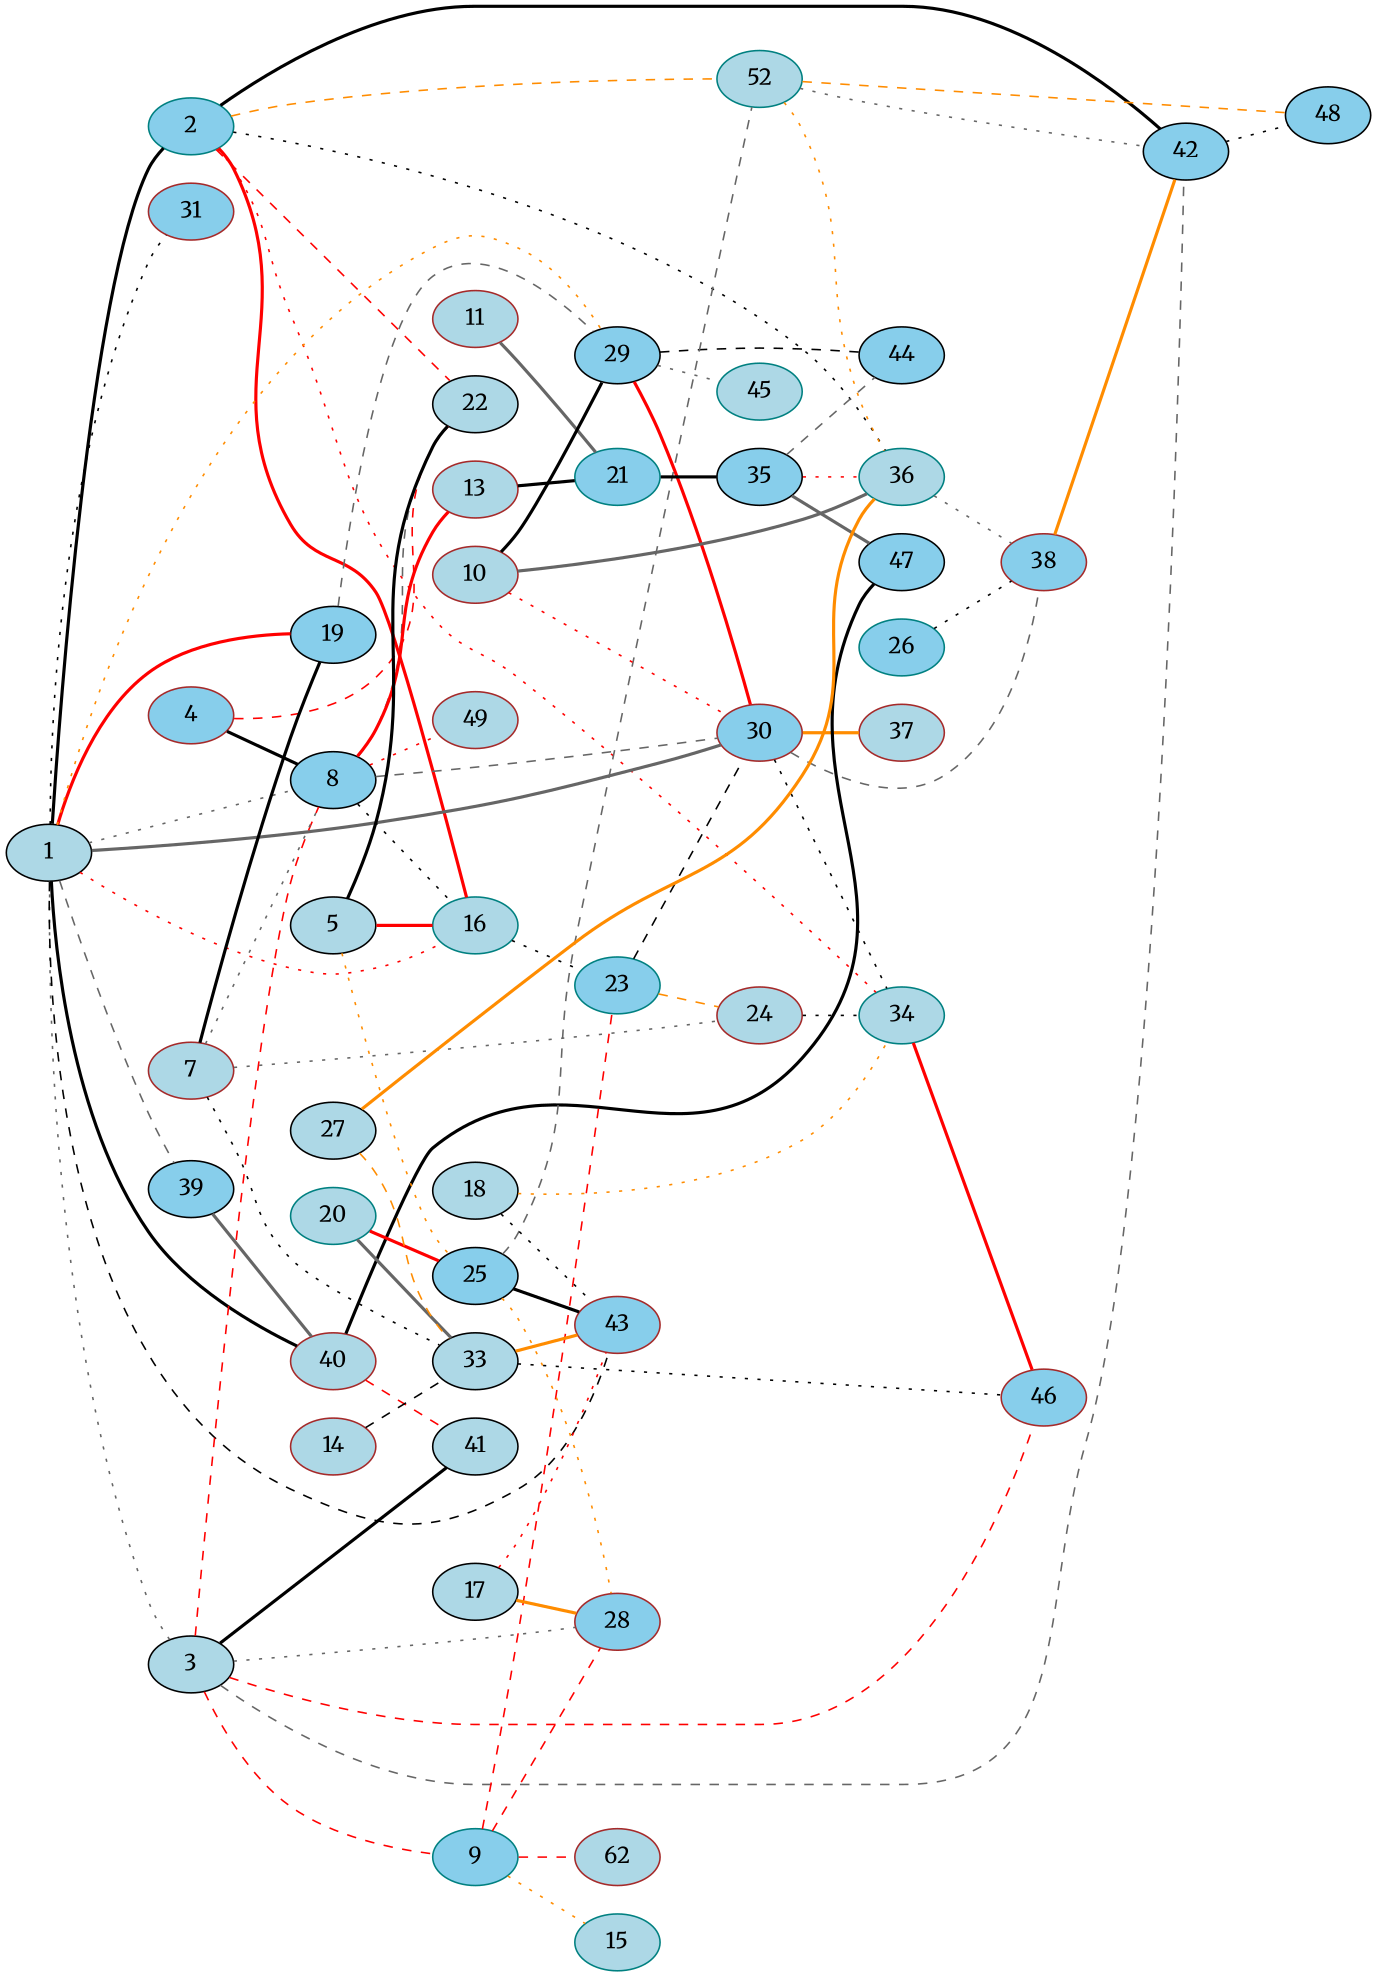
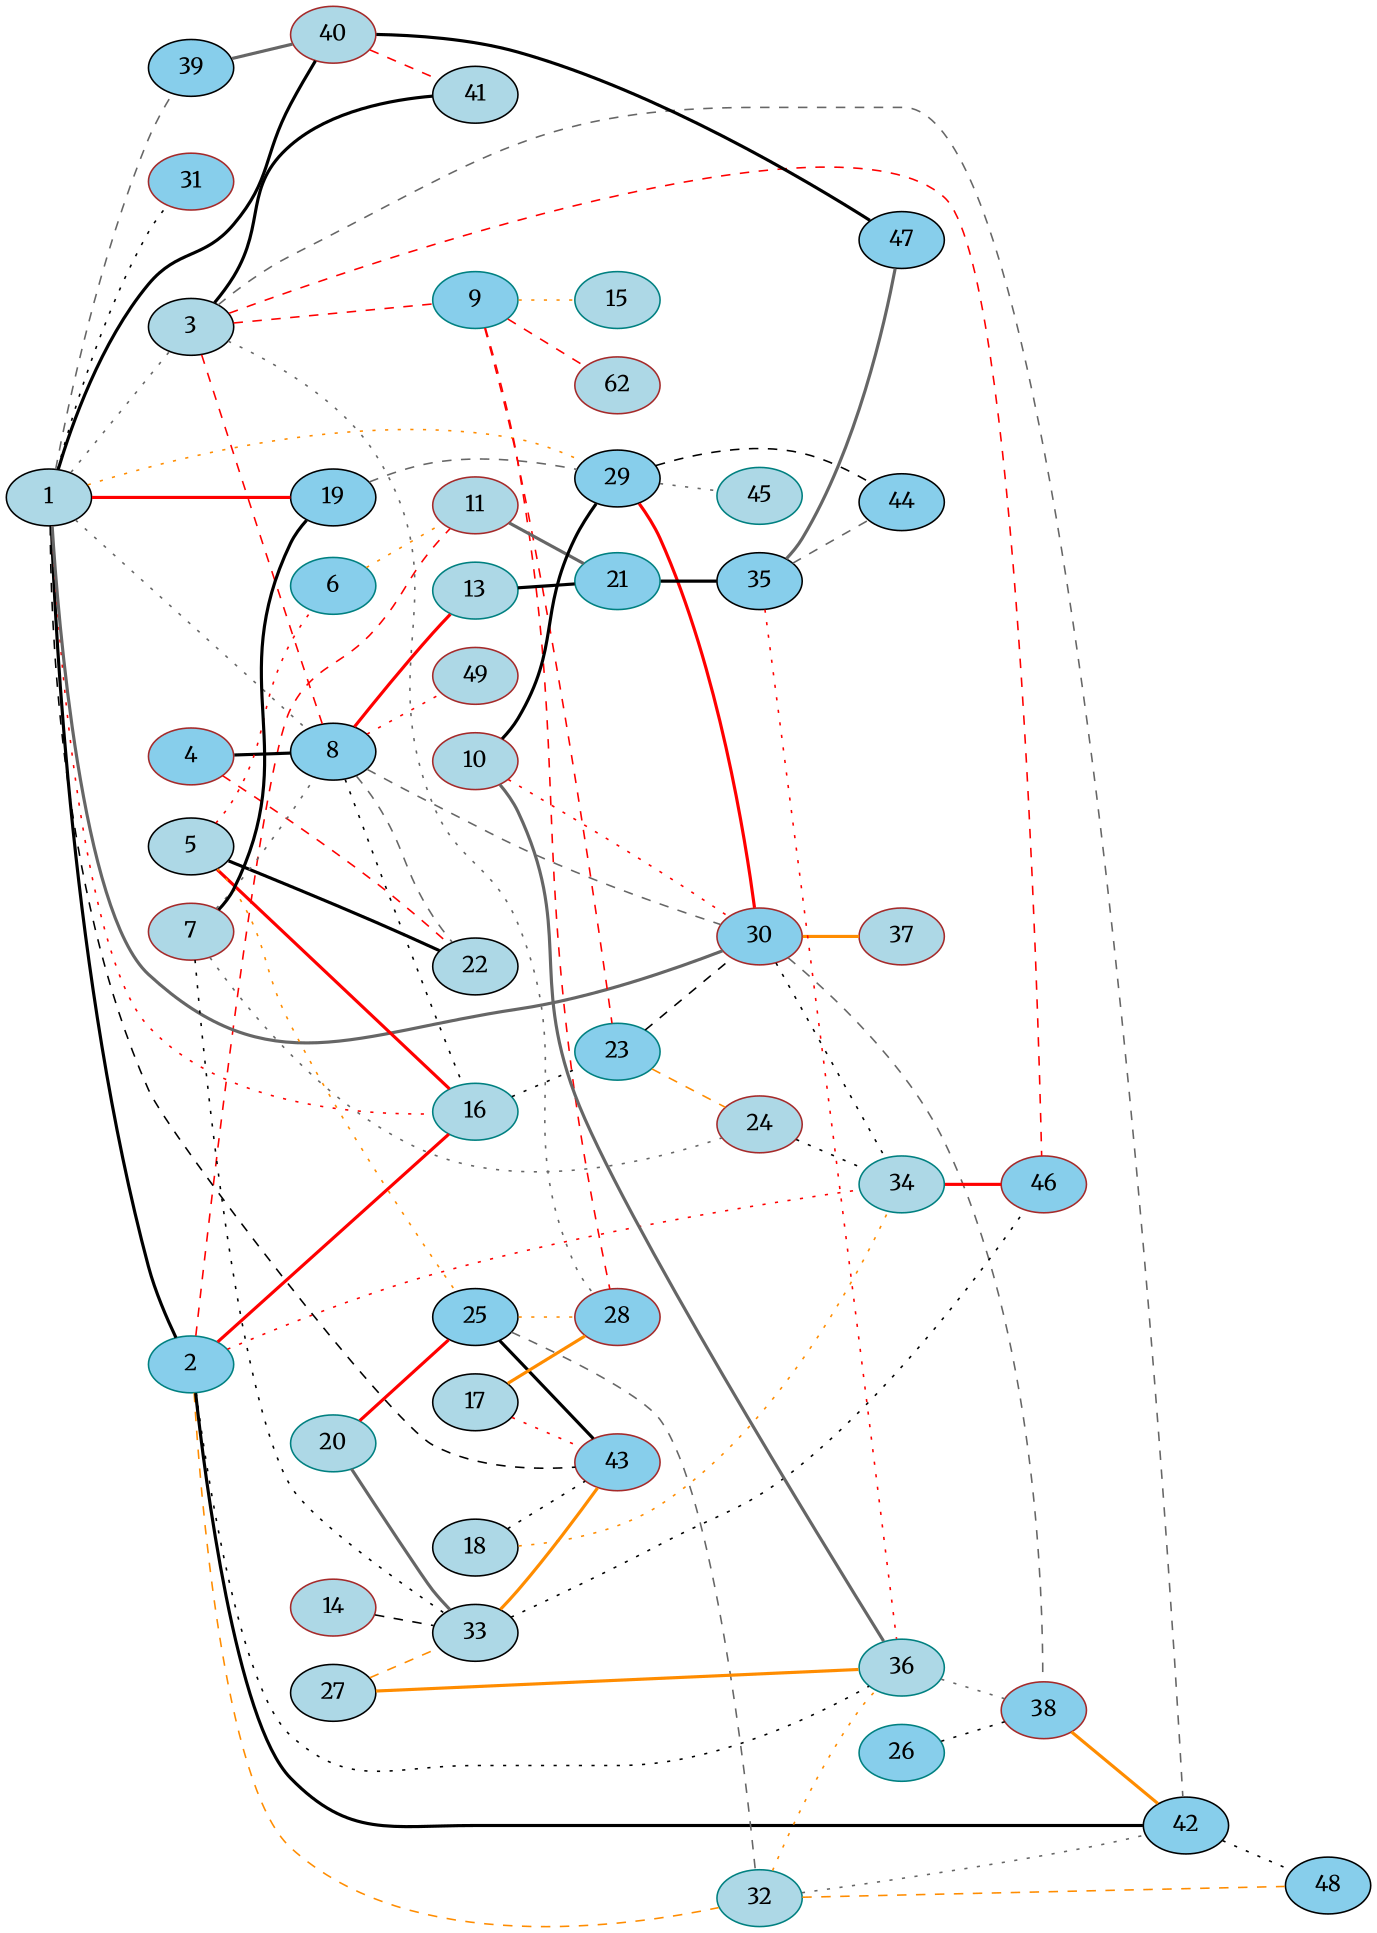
node "52": label "52" -> "32"
edge "2" -- "22": now "2" -- "11"
node "13": color brown -> teal
node "6": added
